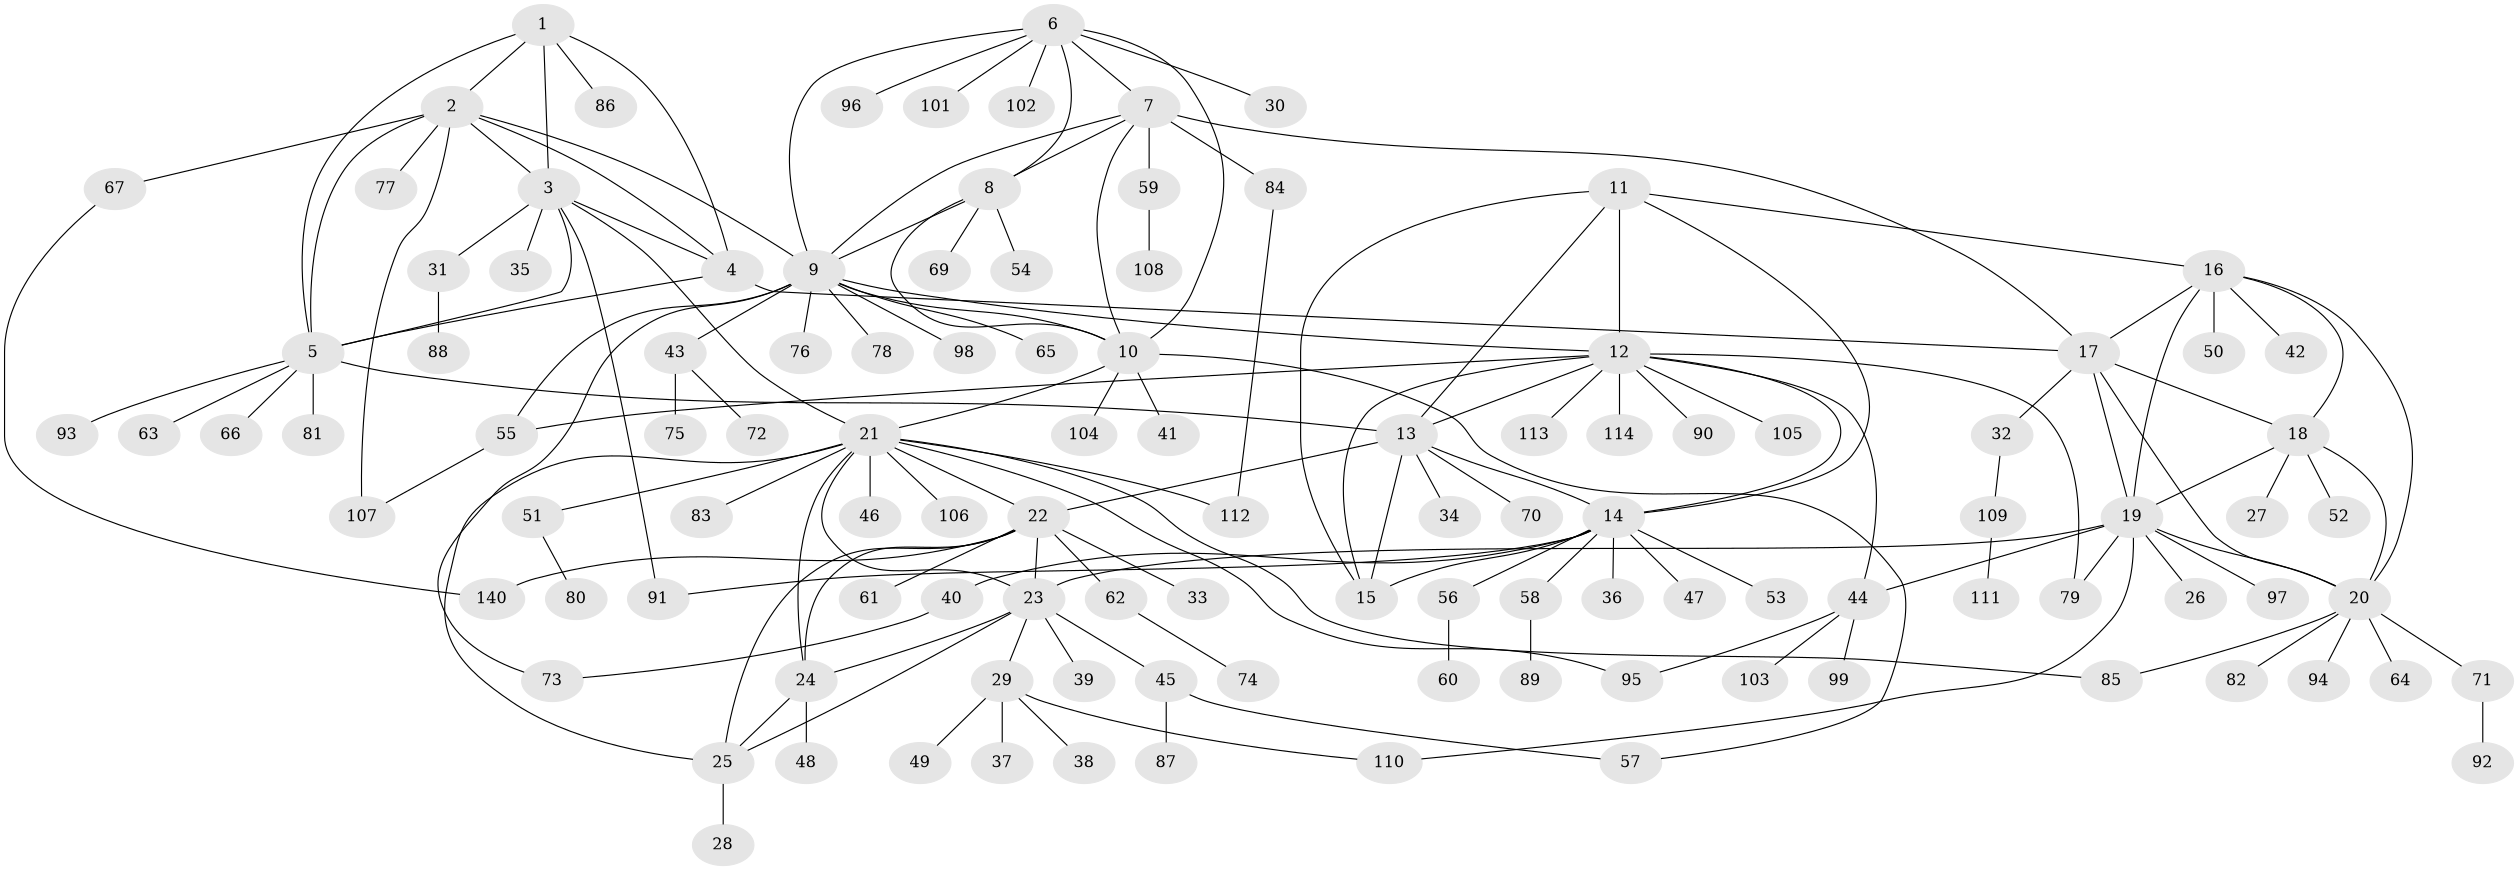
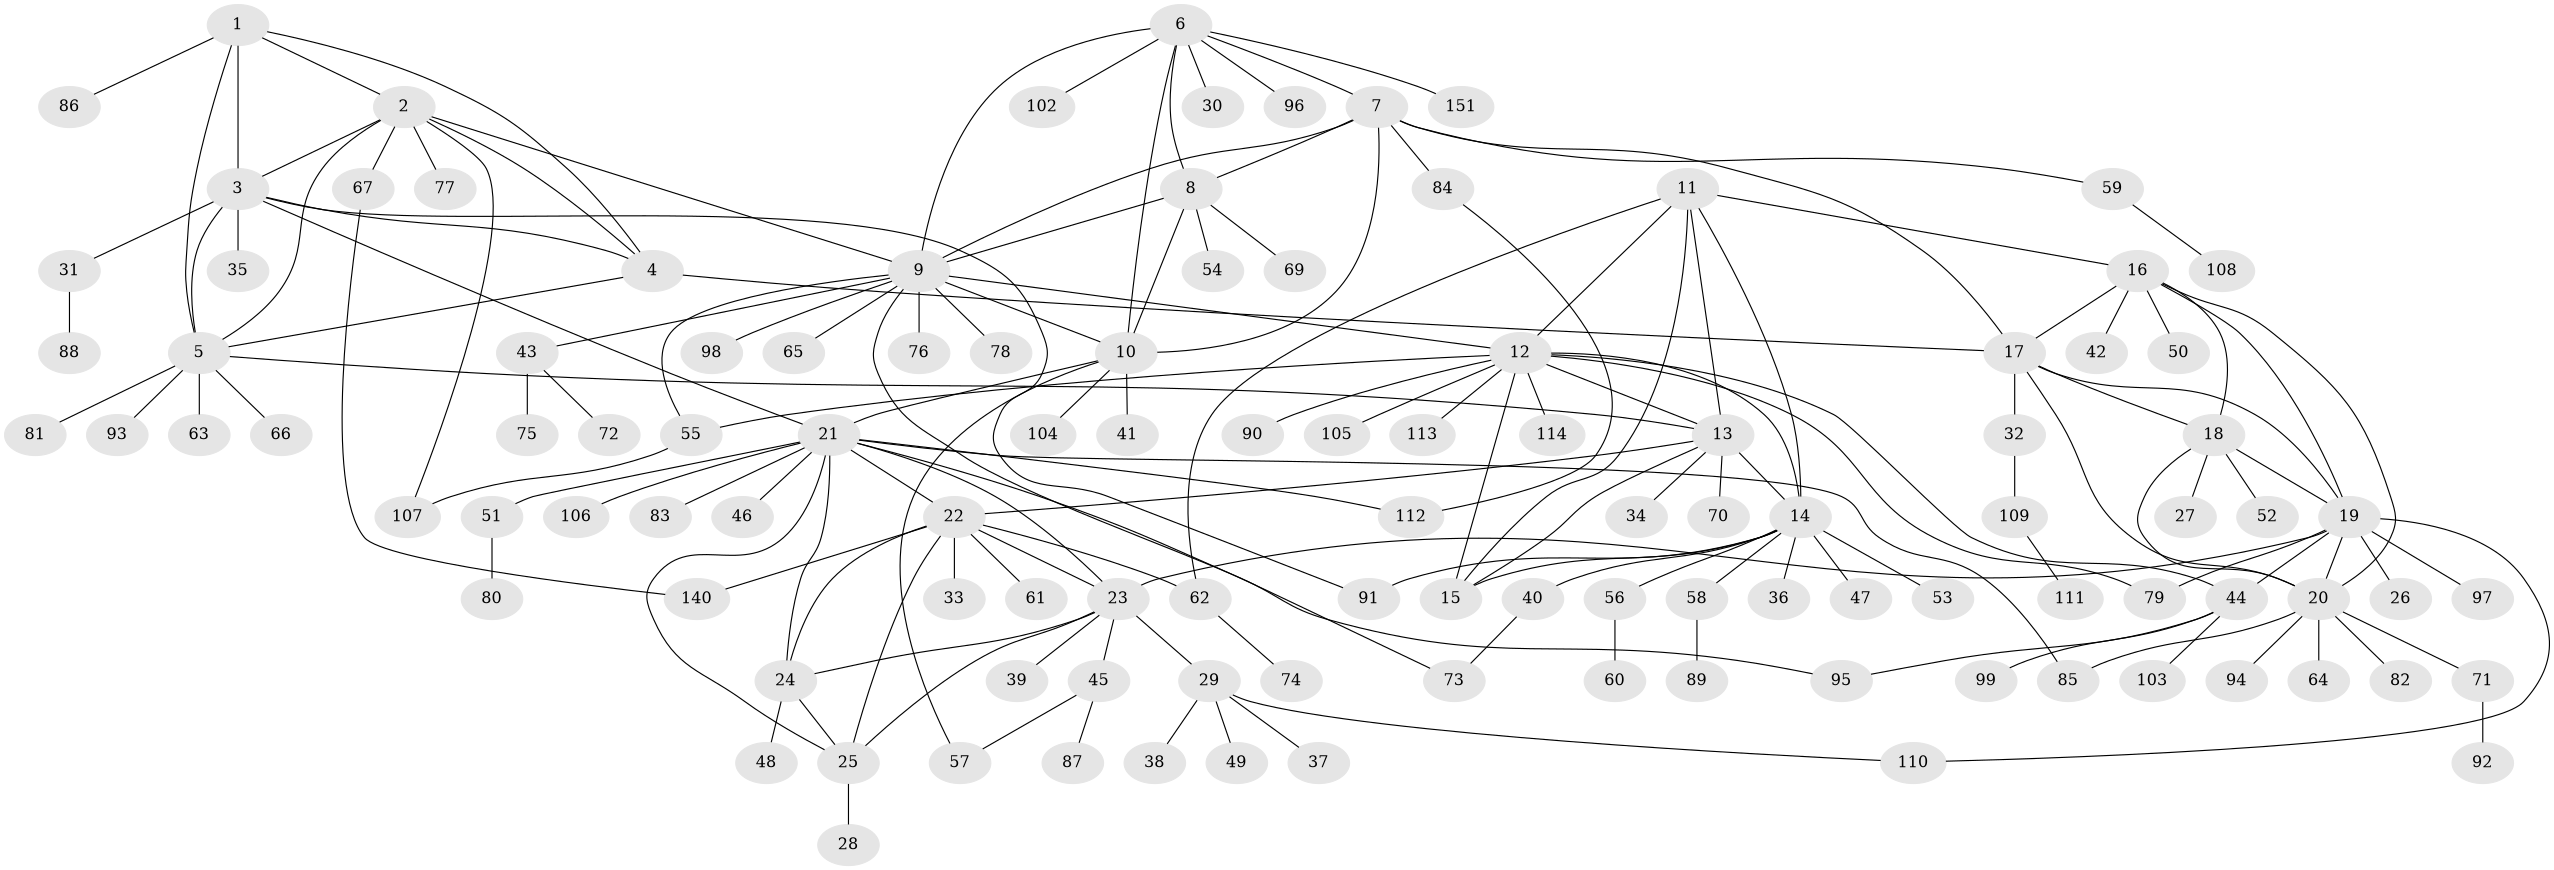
node "101": label "101" -> "151"
edge "11" -- "62": added
